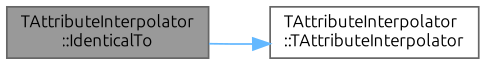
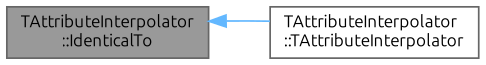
edge "TAttributeInterpolator ::IdenticalTo" -> "TAttributeInterpolator ::TAttributeInterpolator": reversed
